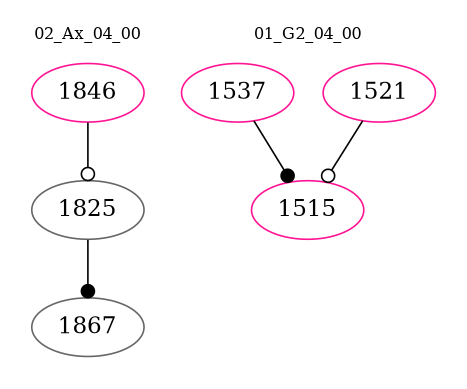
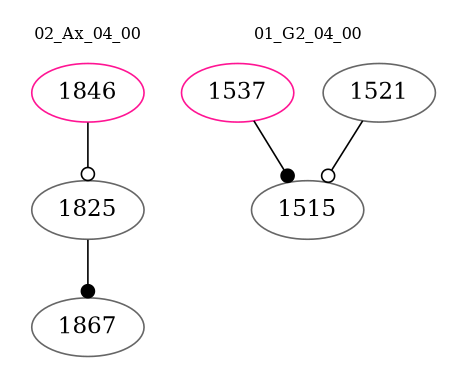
node "1521": color deeppink -> gray40
node "1515": color deeppink -> gray40
